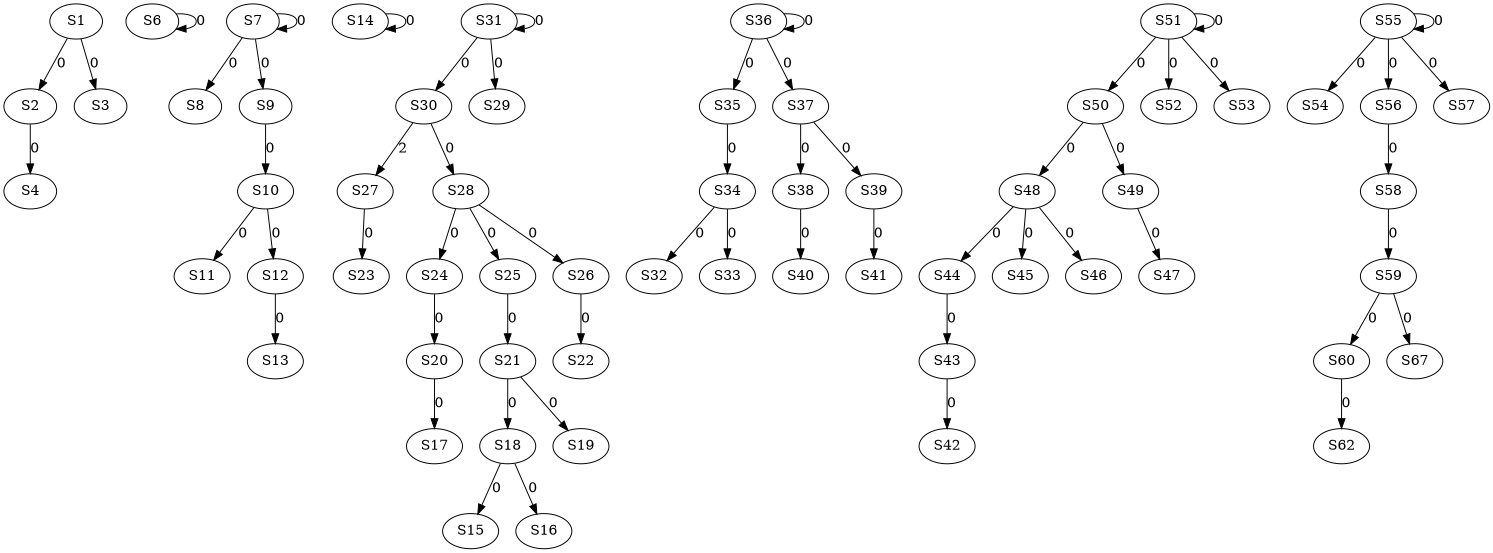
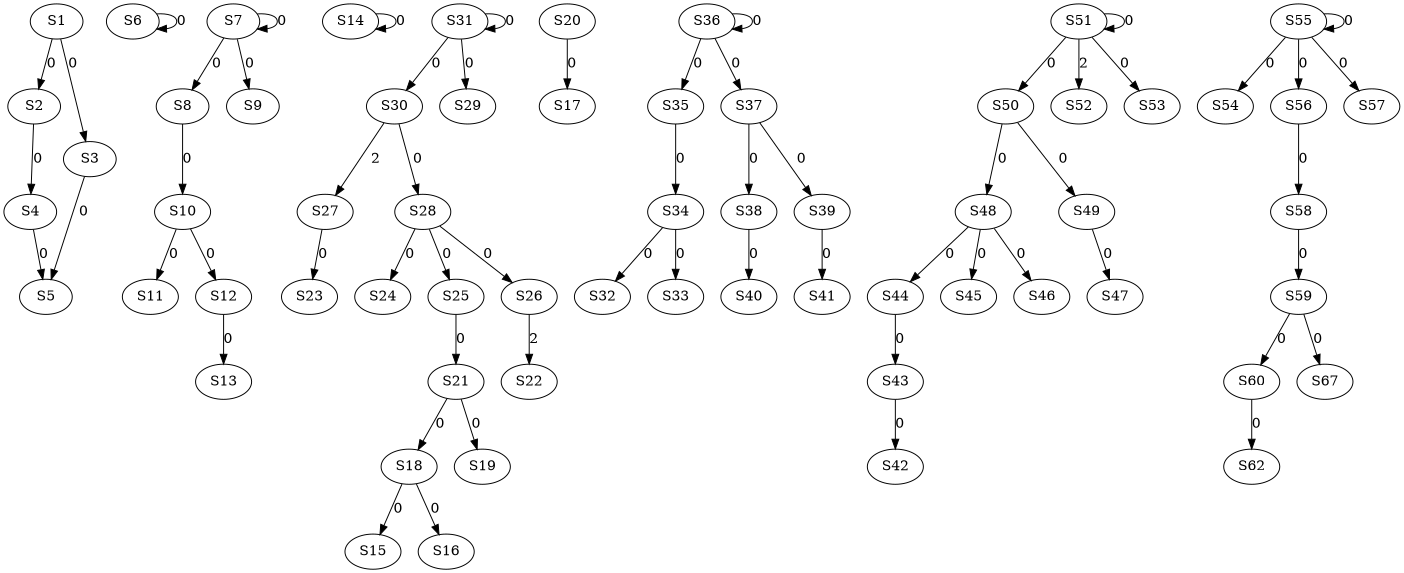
edge "S51" -> "S52": label "0" -> "2"
edge "S9" -> "S10": now "S8" -> "S10"
node "S5": added
edge "S24" -> "S20": removed, label "0"
edge "S26" -> "S22": label "0" -> "2"
